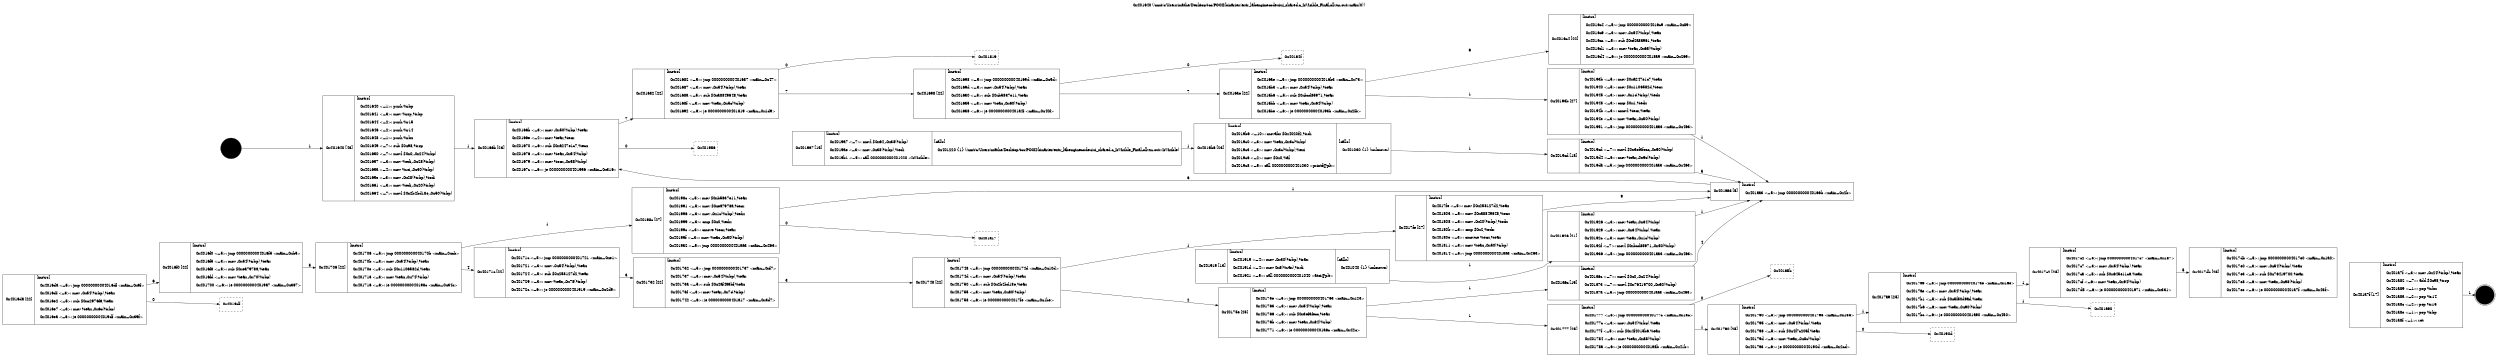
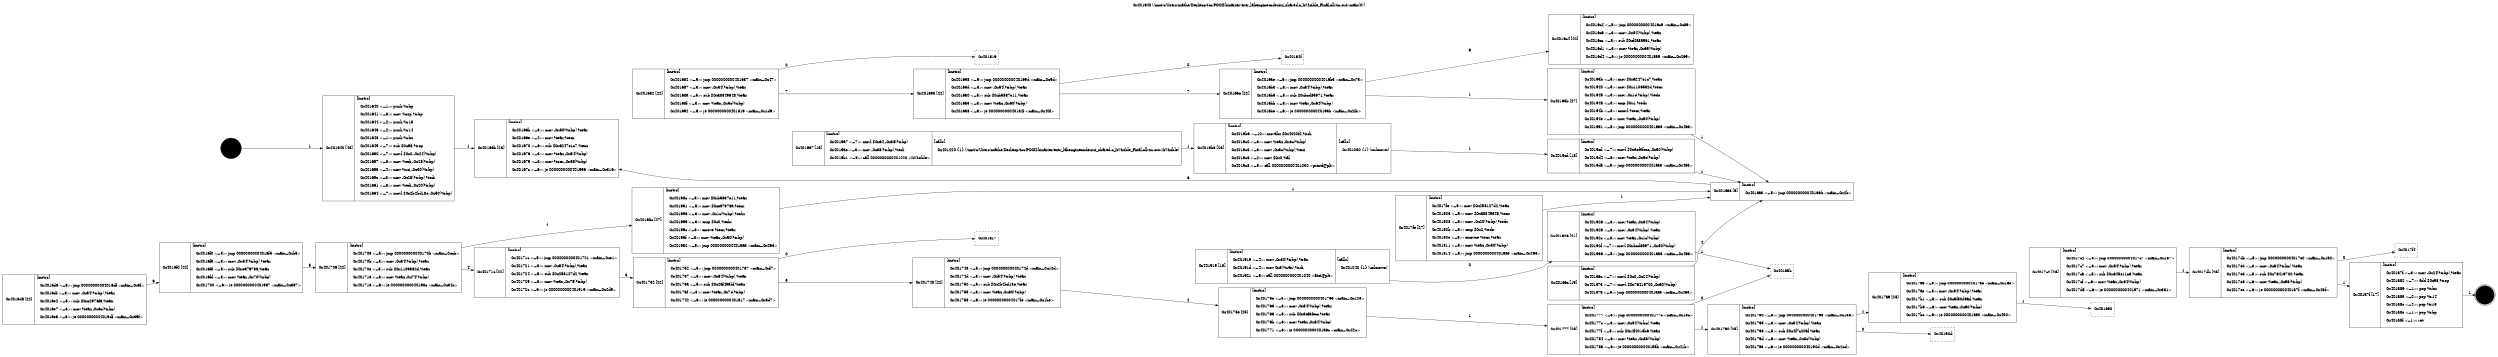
edge "0x40166b [23]" -> "0x401682 [22]": removed, label "7"
node "0x401956": removed
edge "0x4019cd [18]" -> "0x401aa3 [5]": label " 5" -> " 1"
edge "0x4017fe [27]" -> "0x401aa3 [5]": label " 9" -> " 1"
edge "0x401926 [21]" -> "0x401aa3 [5]": now "0x401926 [21]" -> "0x401a5b"
edge "0x40198c [27]" -> "0x401a17": now "0x401732 [22]" -> "0x401a17"
edge "0x401748 [22]" -> "0x4017fe [27]": removed, label "1"
node "0x4017f4": added
edge "0x401919 [13]" -> "0x401926 [21]": label " 1" -> " 0"
edge "0x4017c2 [25]" -> "0x4017db [25]": label " 5" -> " 1"
edge "0x4017a9 [25]" -> "0x4017c2 [25]": removed, label "1"
edge "0x4017db [25]" -> "0x401a7f [17]": added, label "1"
edge "0x40175e [25]" -> "0x401a6c [19]": removed, label "1"
node "0x4019df": removed
